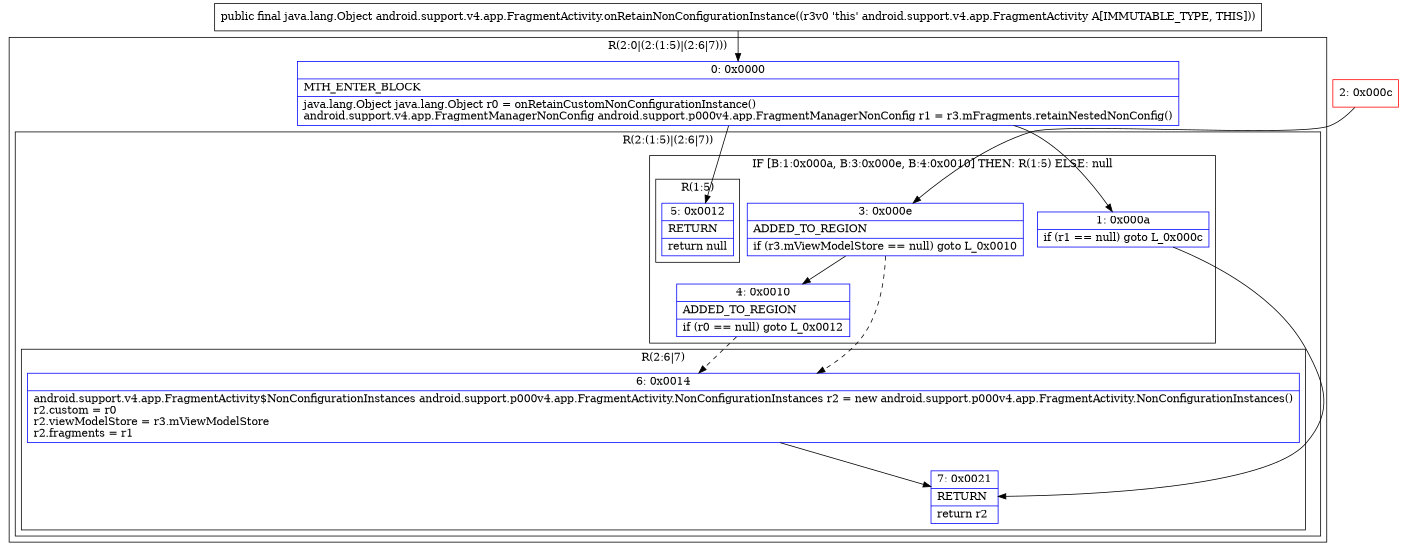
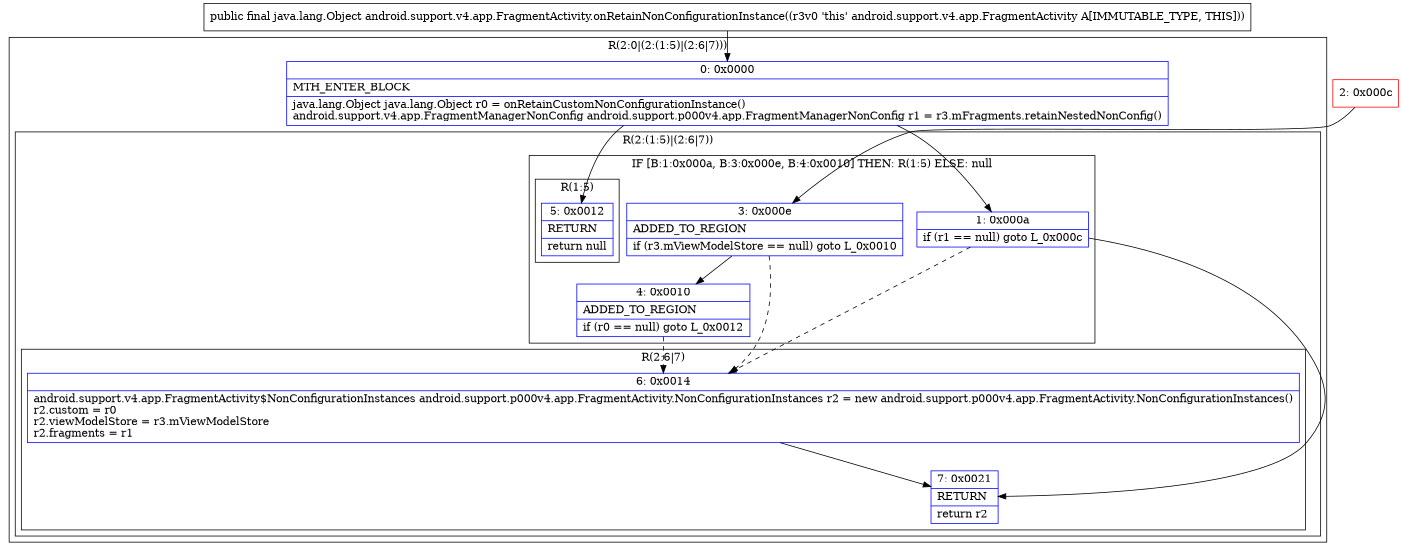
edge "1: 0x000a" -> "6: 0x0014": added
